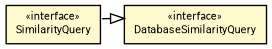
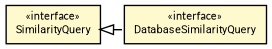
edge "SimilarityQuery" -> "DatabaseSimilarityQuery": reversed
